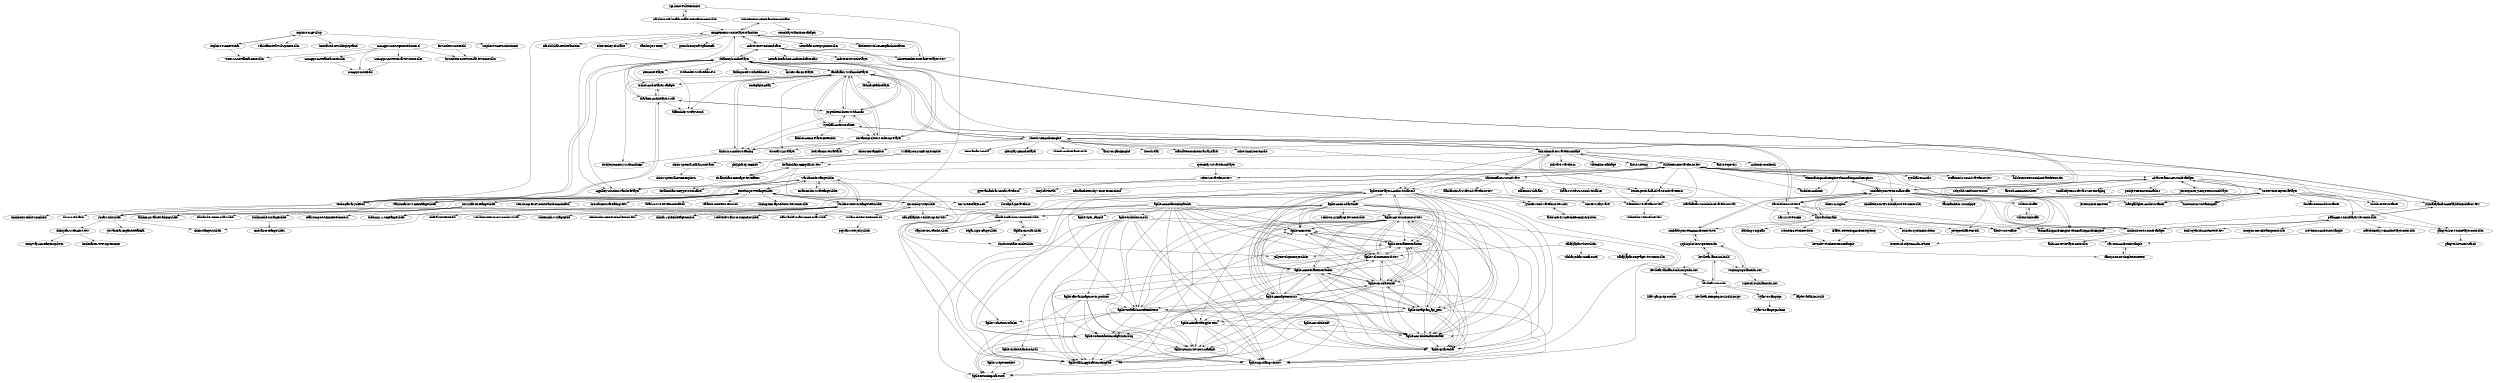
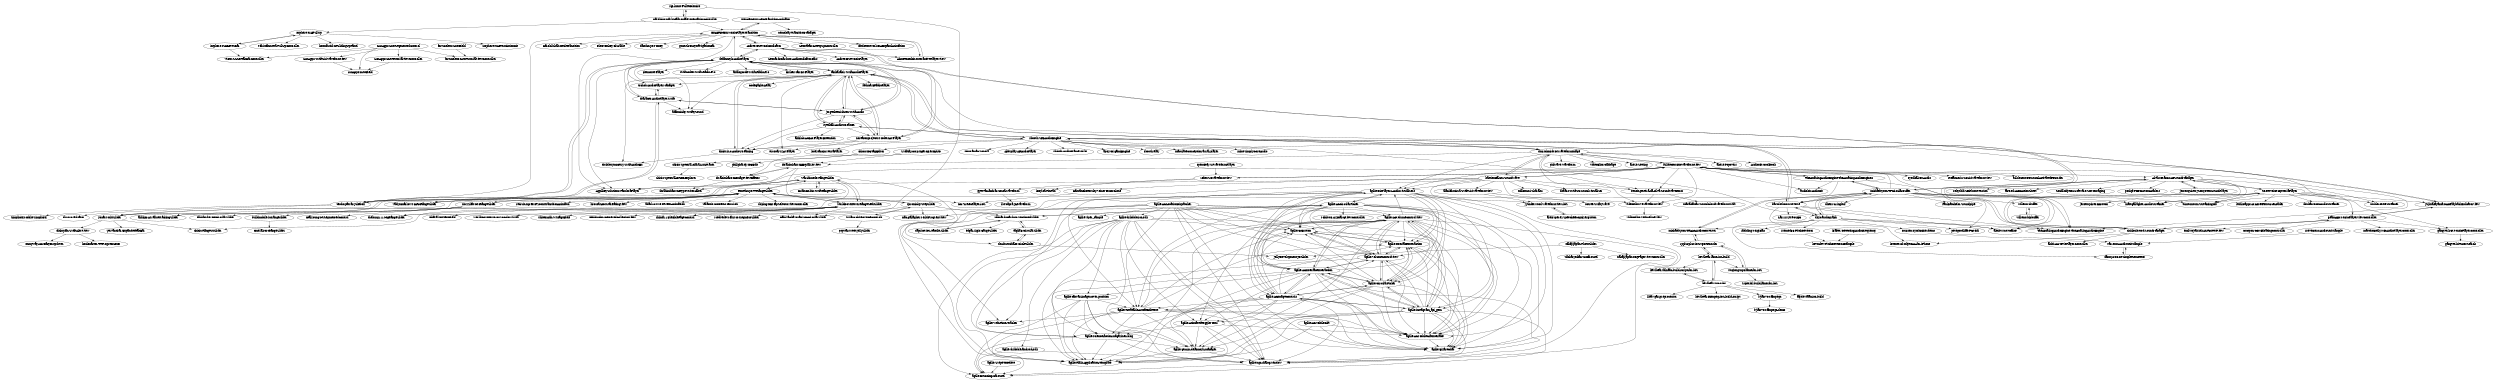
edge "martinnormark/HalfModalPresentationController" -> "iosphere/ISHPullUp": added
node "LunApps/LUNTabBarController": label "LunApps/LUNTabBarController" -> "LunApps/SwiftSiriWaveformView"
edge "agilie/DisPlayers-Audio-Visualizers" -> "agilie/AGVolumeControlView": removed
node "michaeltyson/TPMultiLayoutViewController": removed
node "leshkoapps/AVAssetResourceLoader": added
edge "agilie/dribbble-ios-sdk" -> "agilie/Web-Time-Tracker": added
edge "agilie/AGLocationDispatcher" -> "agilie/AnimatedToggleMenu": now "agilie/dribbble-ios-sdk" -> "agilie/AnimatedToggleMenu"
edge "agilie/instagram_api_gem" -> "agilie/VolumeControlView": added
node "fflydev/adad-ios-build": label "fflydev/adad-ios-build" -> "fflydev/faac-ios-build"
node "agilie/gtm-in-viewport-manager": label "agilie/gtm-in-viewport-manager" -> "agilie/gtm-in-delannoyk-manager"
edge "agilie/dribbble-android-sdk" -> "agilie/Rails-Application-Template": removed
